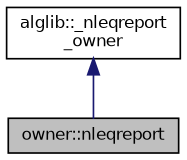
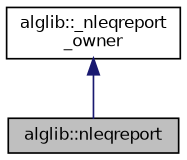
node "owner::nleqreport": label "owner::nleqreport" -> "alglib::nleqreport"
